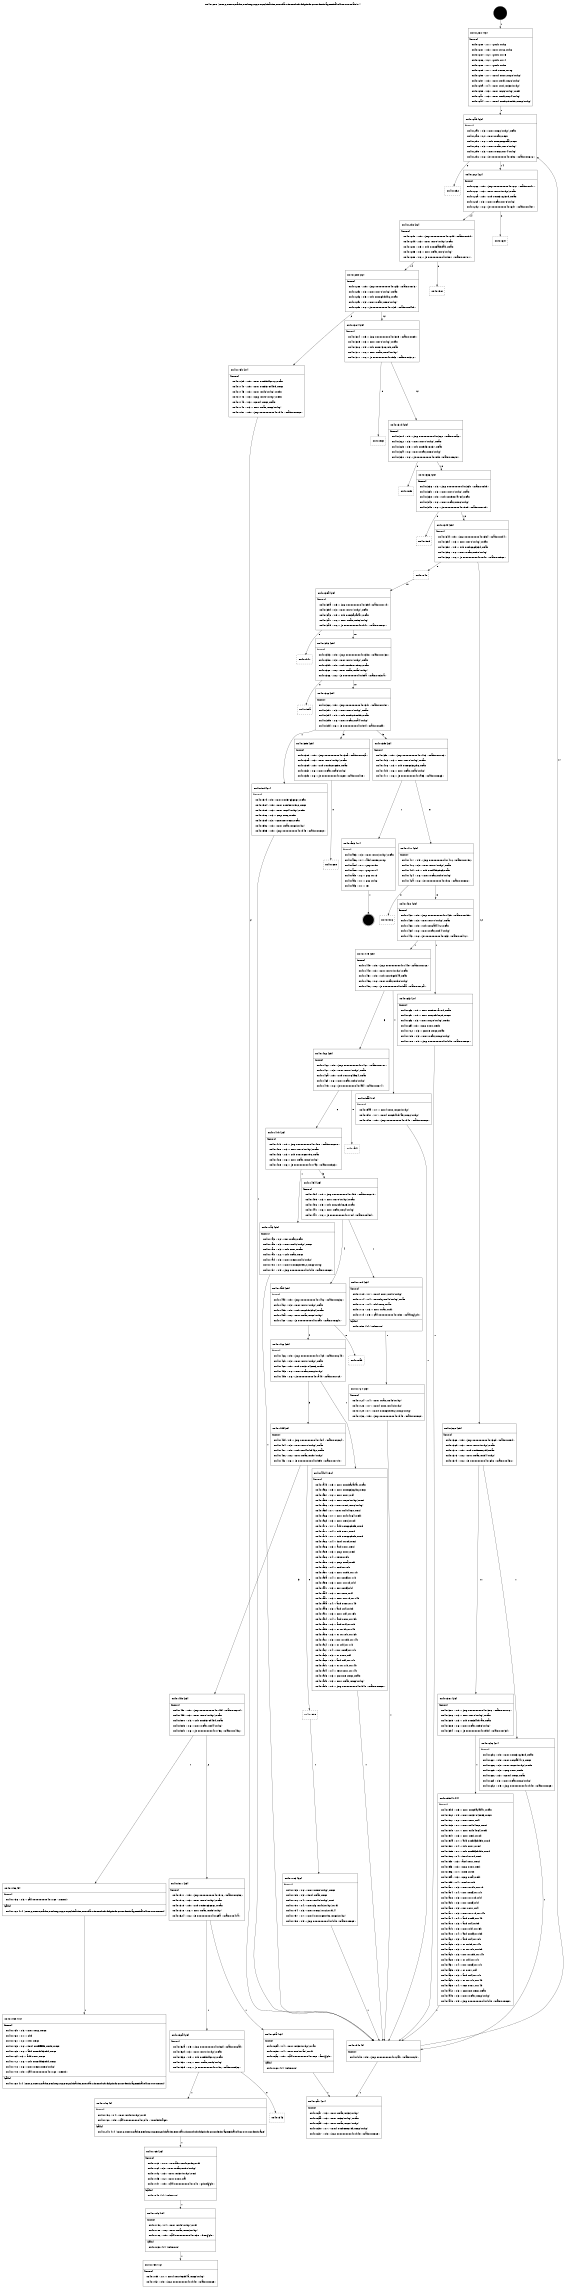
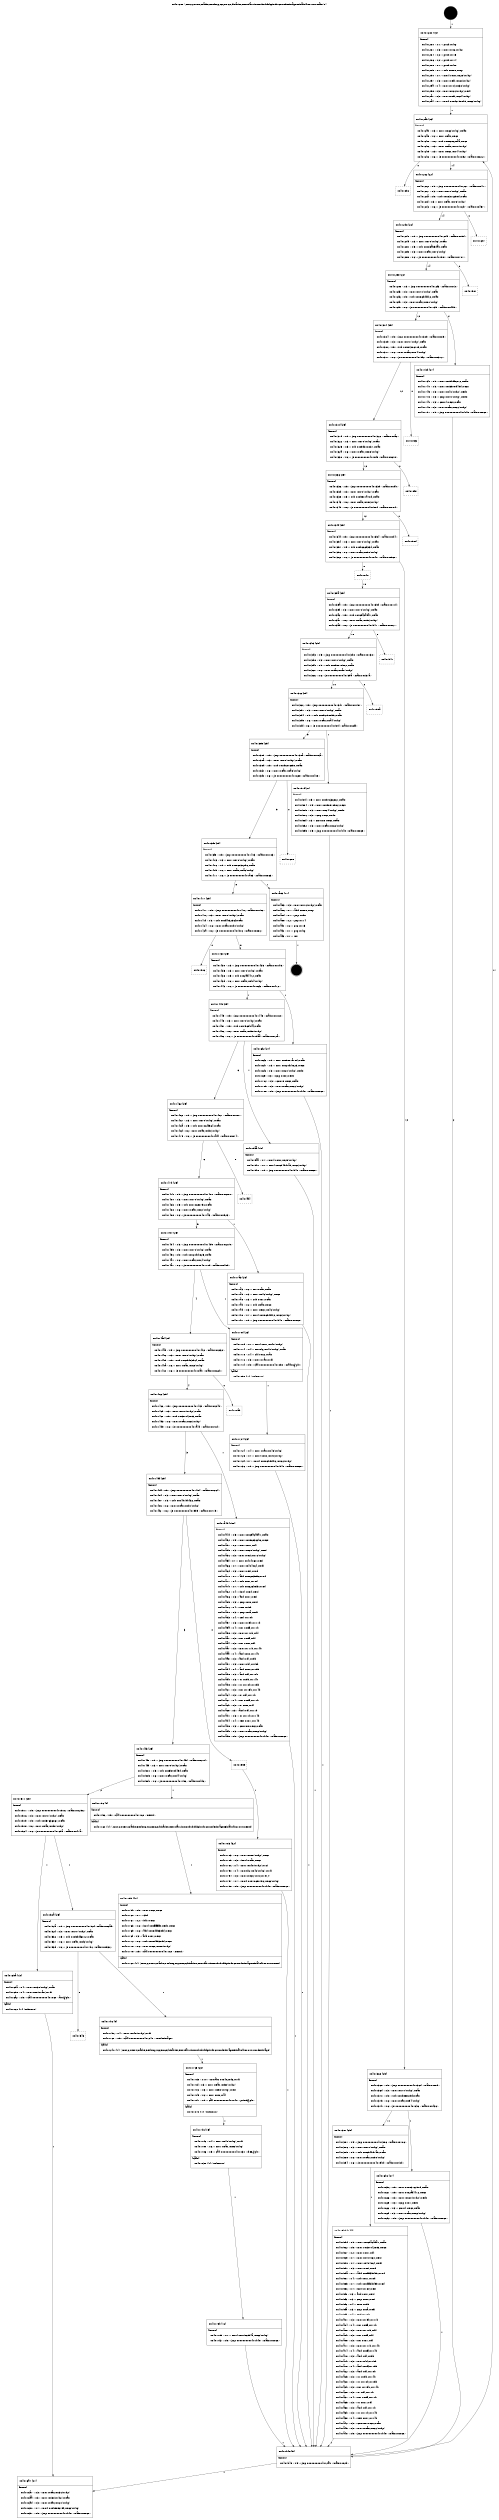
edge "0x4013cc [25]" -> "0x4013fe [25]": now "0x4013e5 [25]" -> "0x4013fe [25]"
edge "0x4017eb [12]" -> "0x401b4e [5]": added, label "1"
